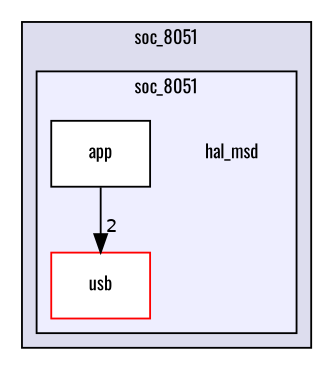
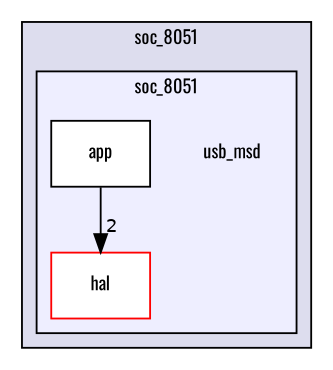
node "hal_msd": label "hal_msd" -> "usb_msd"
node "usb": label "usb" -> "hal"
